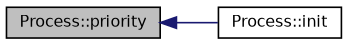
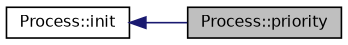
edge "Process::init" -> "Process::priority": reversed
